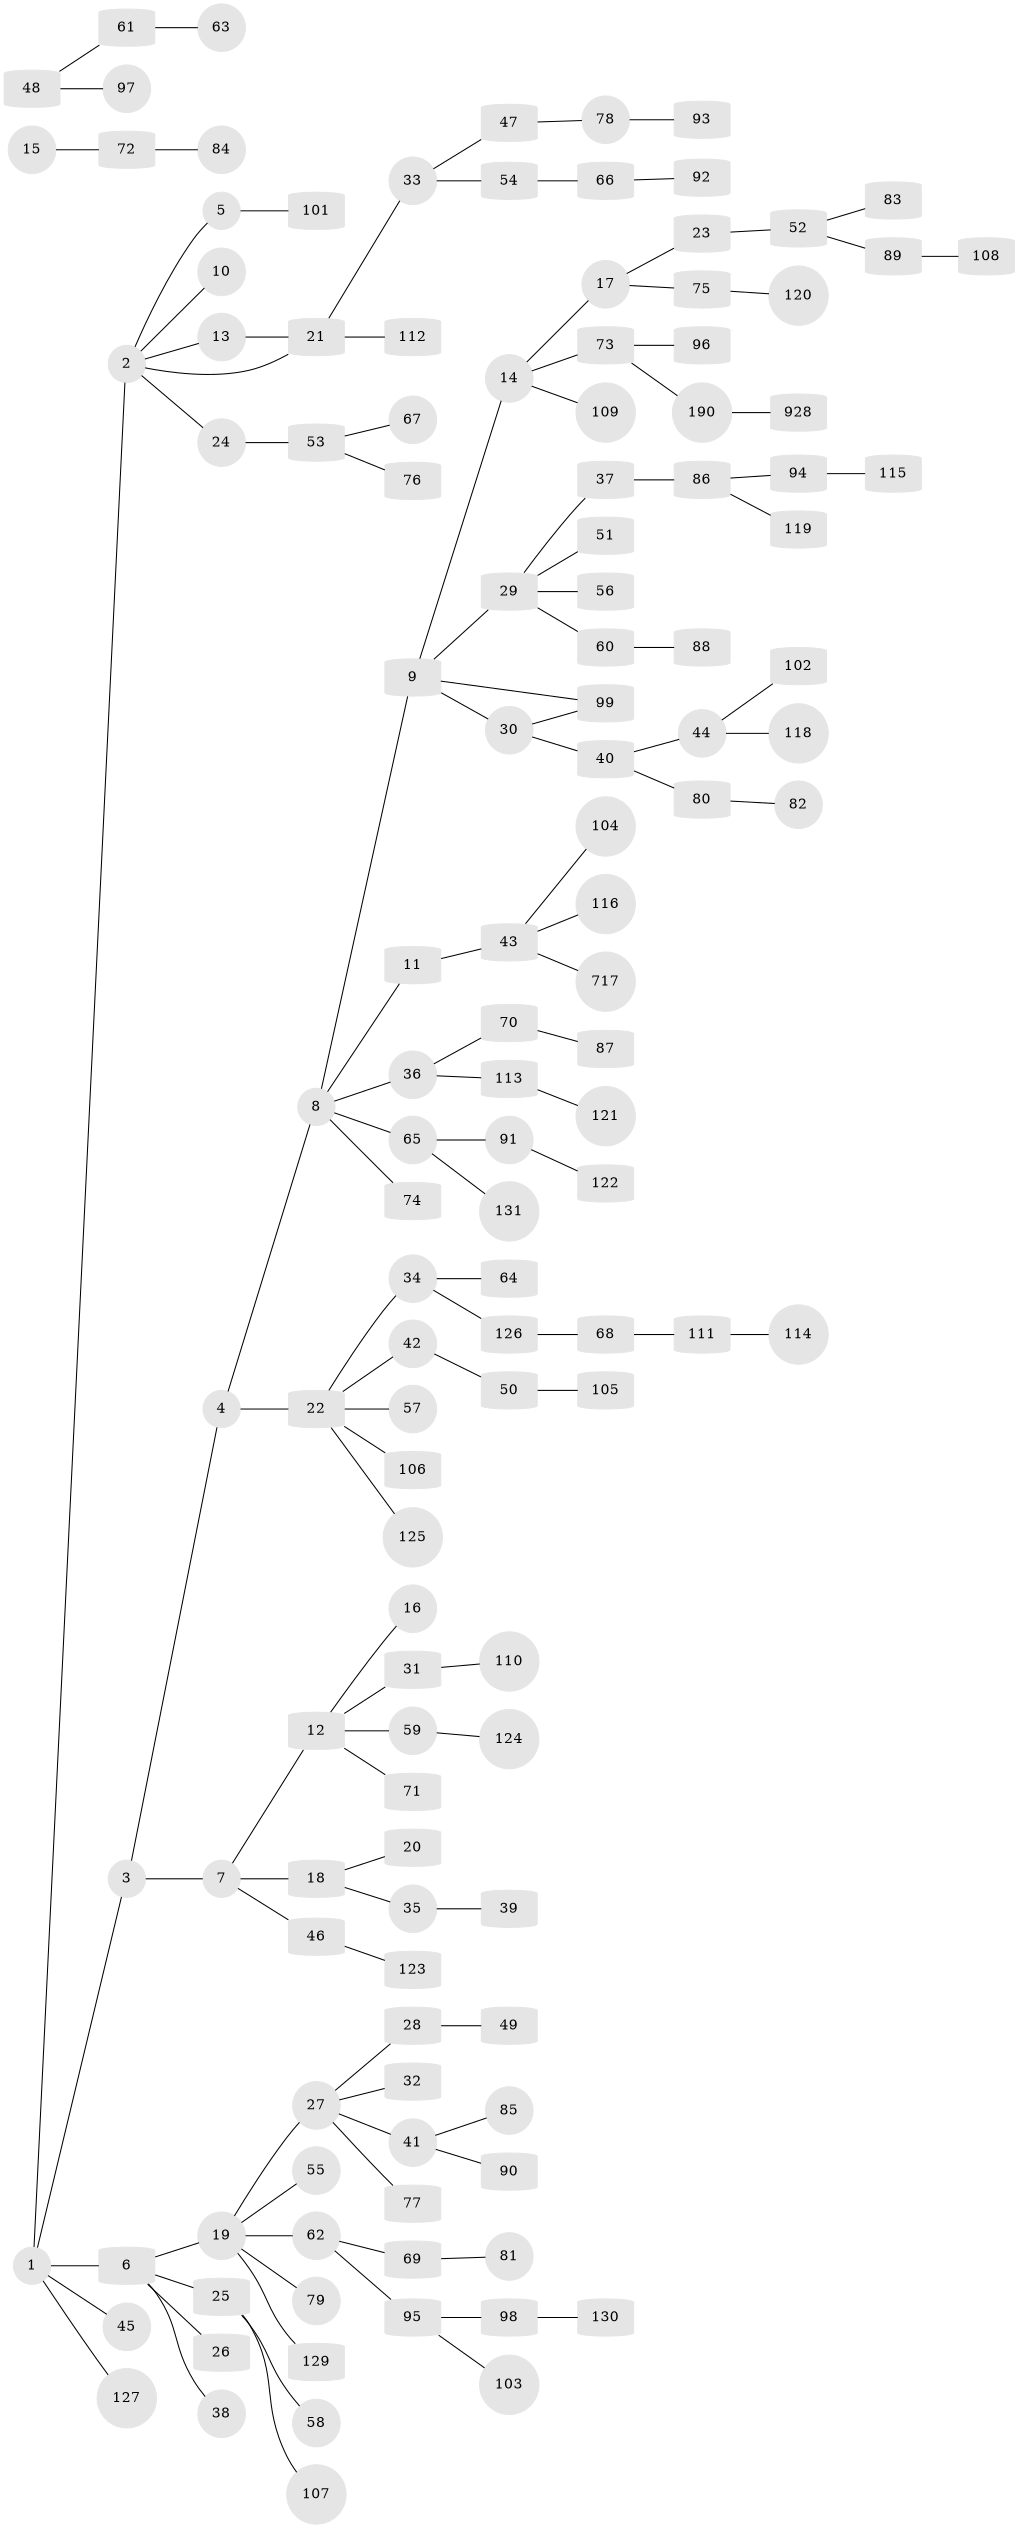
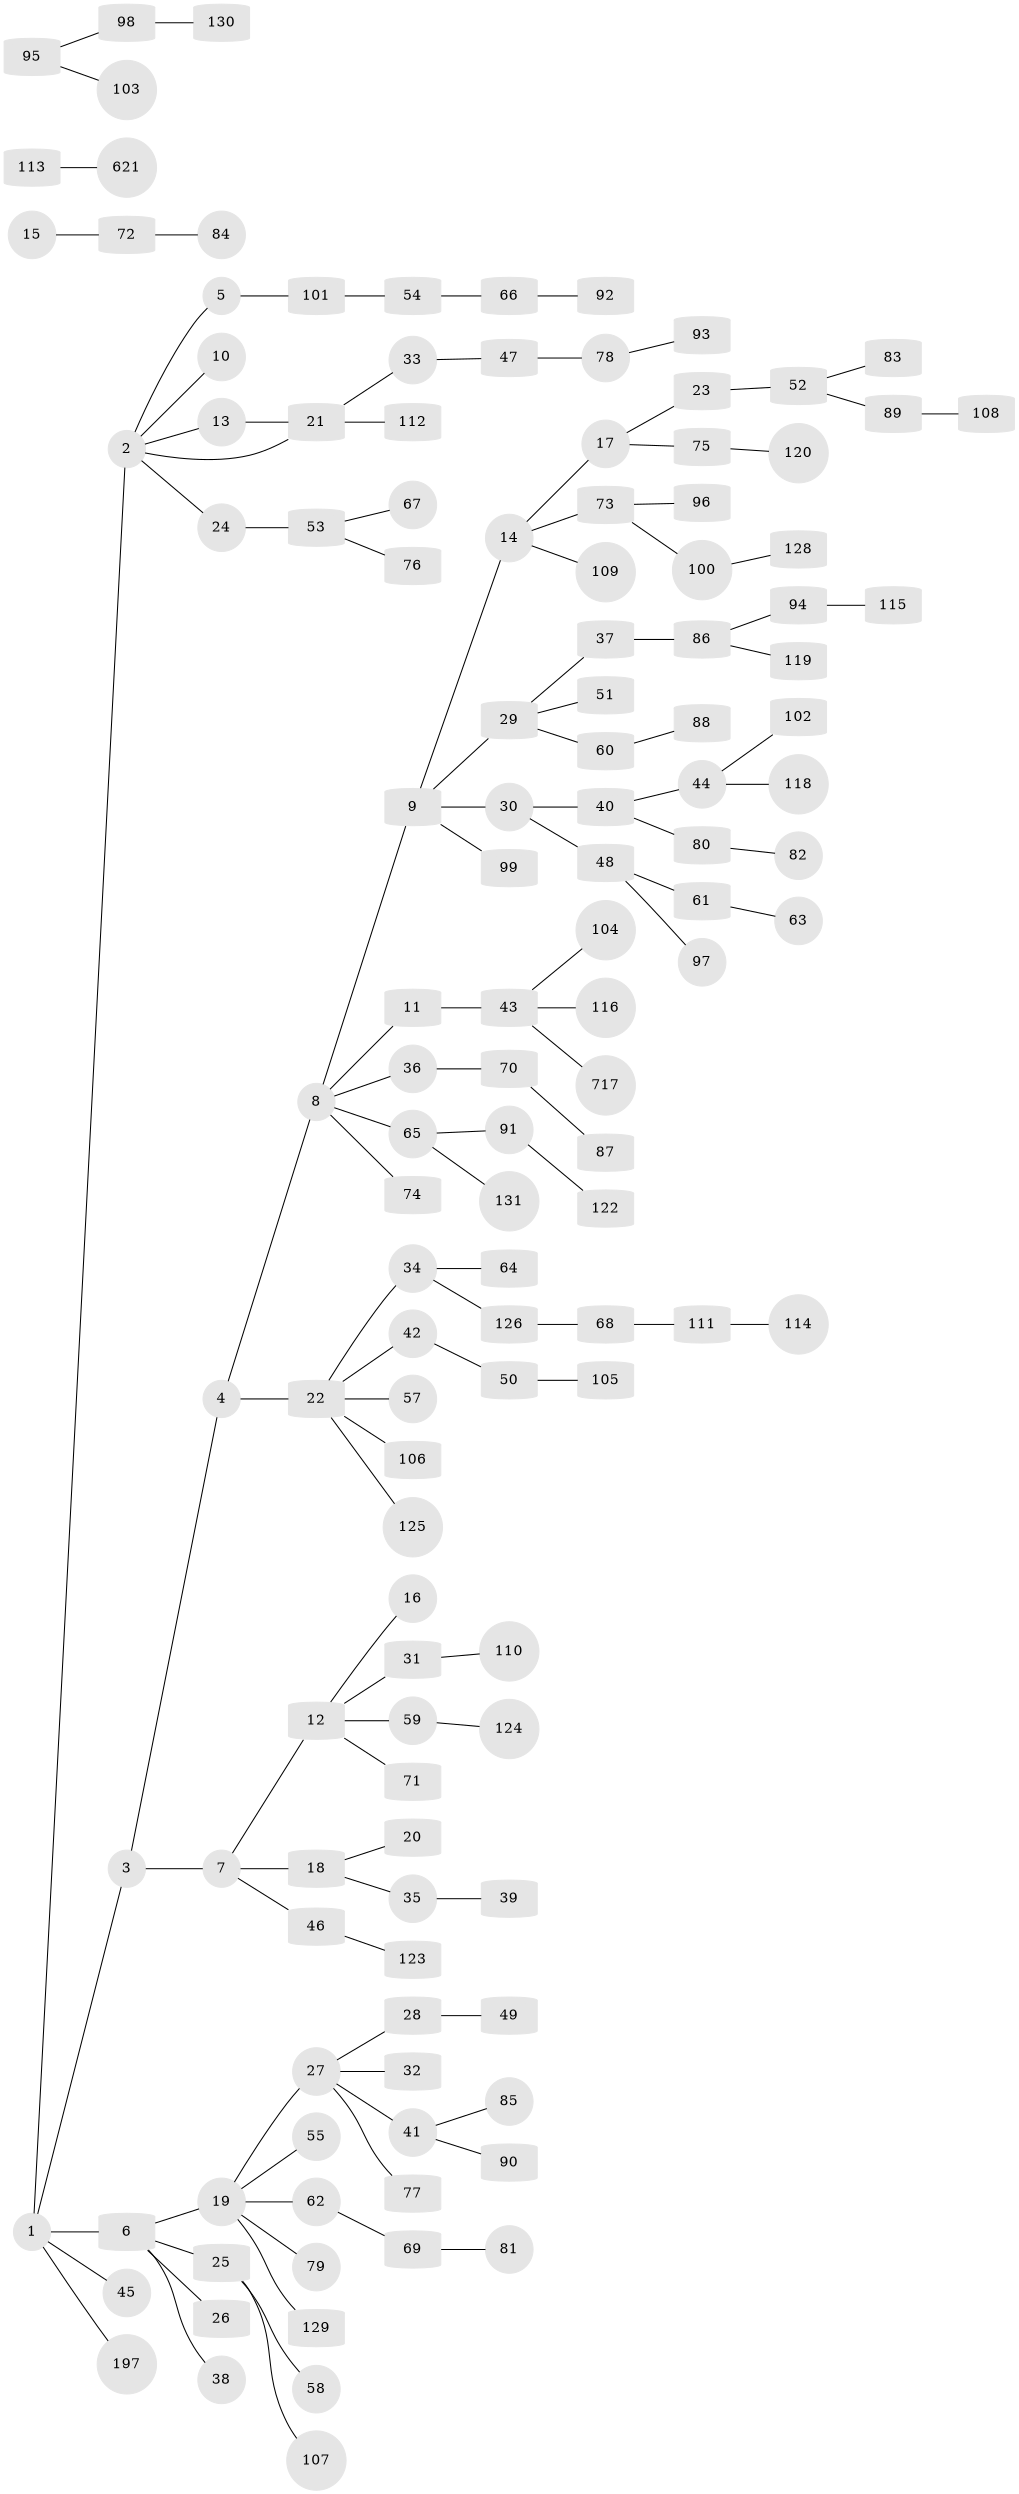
edge "33" -- "54": now "101" -- "54"
node "190": label "190" -> "100"
node "928": label "928" -> "128"
node "56": removed
edge "99" -- "30": now "48" -- "30"
edge "36" -- "113": removed
node "121": label "121" -> "621"
edge "62" -- "95": removed
node "127": label "127" -> "197"
